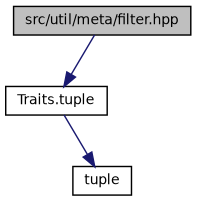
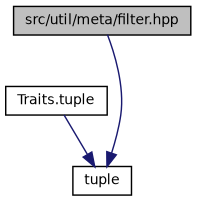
edge "src/util/meta/filter.hpp" -> "Traits.tuple": now "src/util/meta/filter.hpp" -> "tuple"
